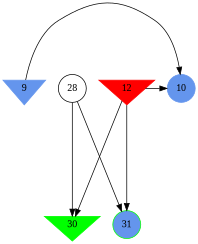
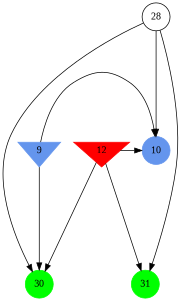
edge "28" -> "10": added
edge "9" -> "30": added
node "30": shape invtriangle -> circle
node "31": fillcolor cornflowerblue -> green
